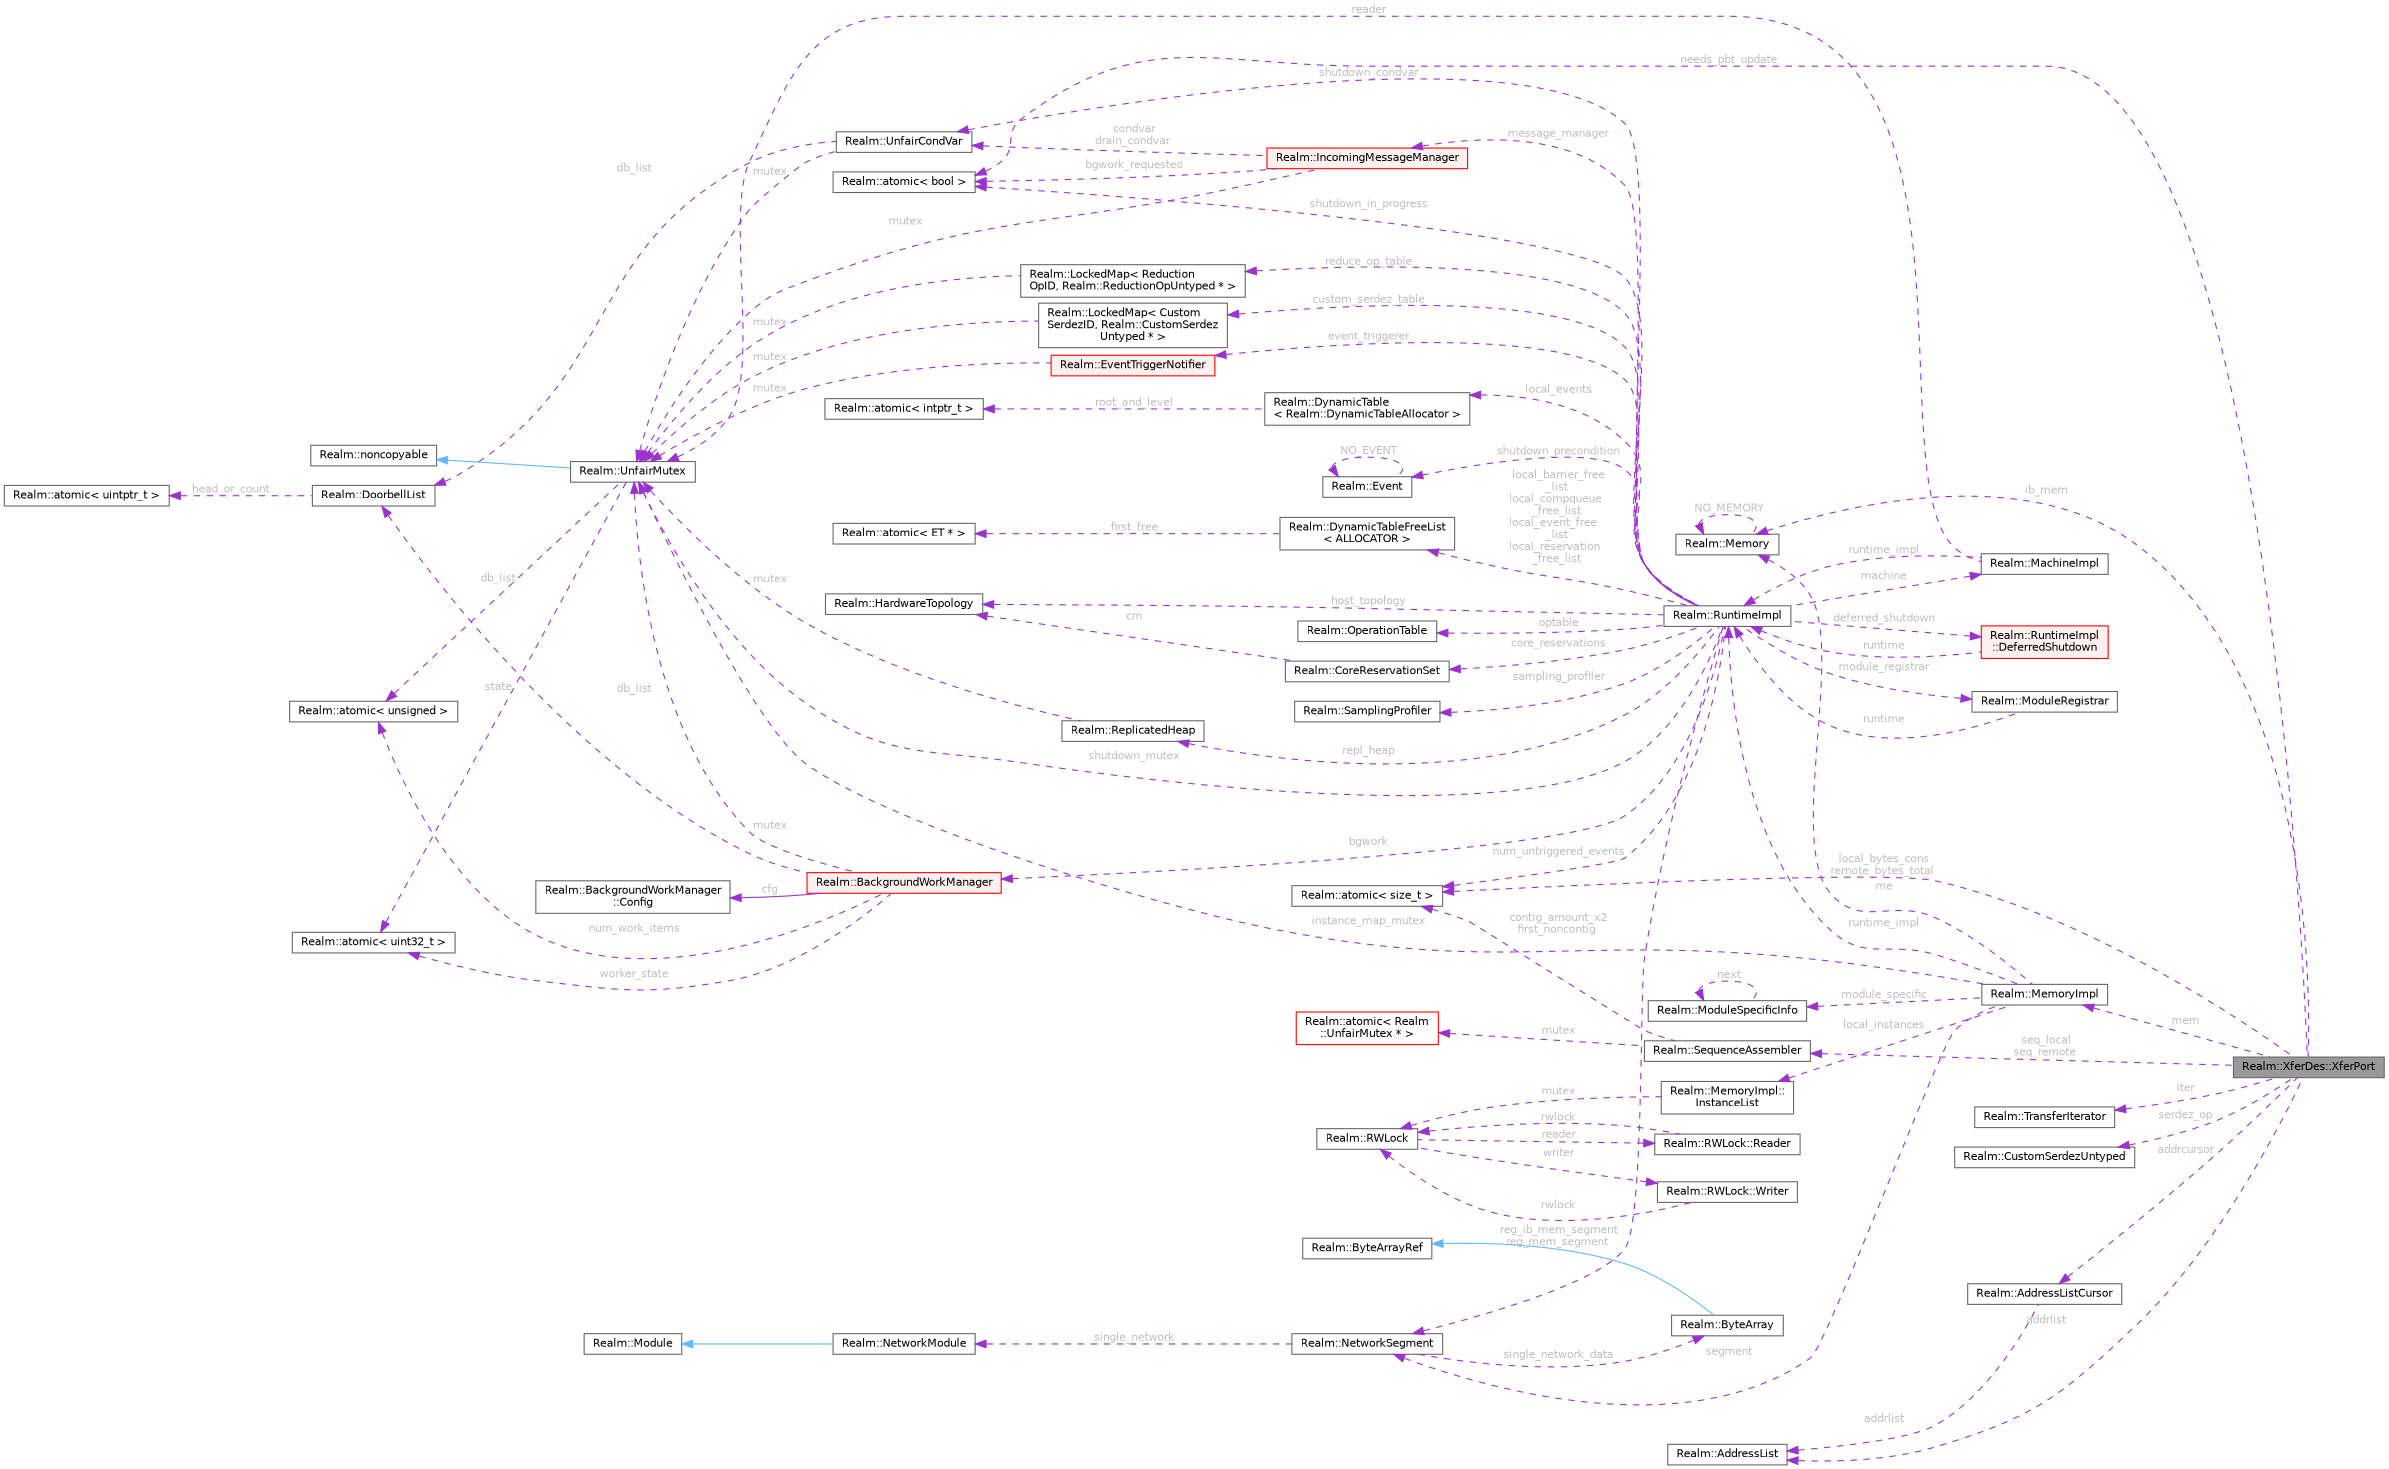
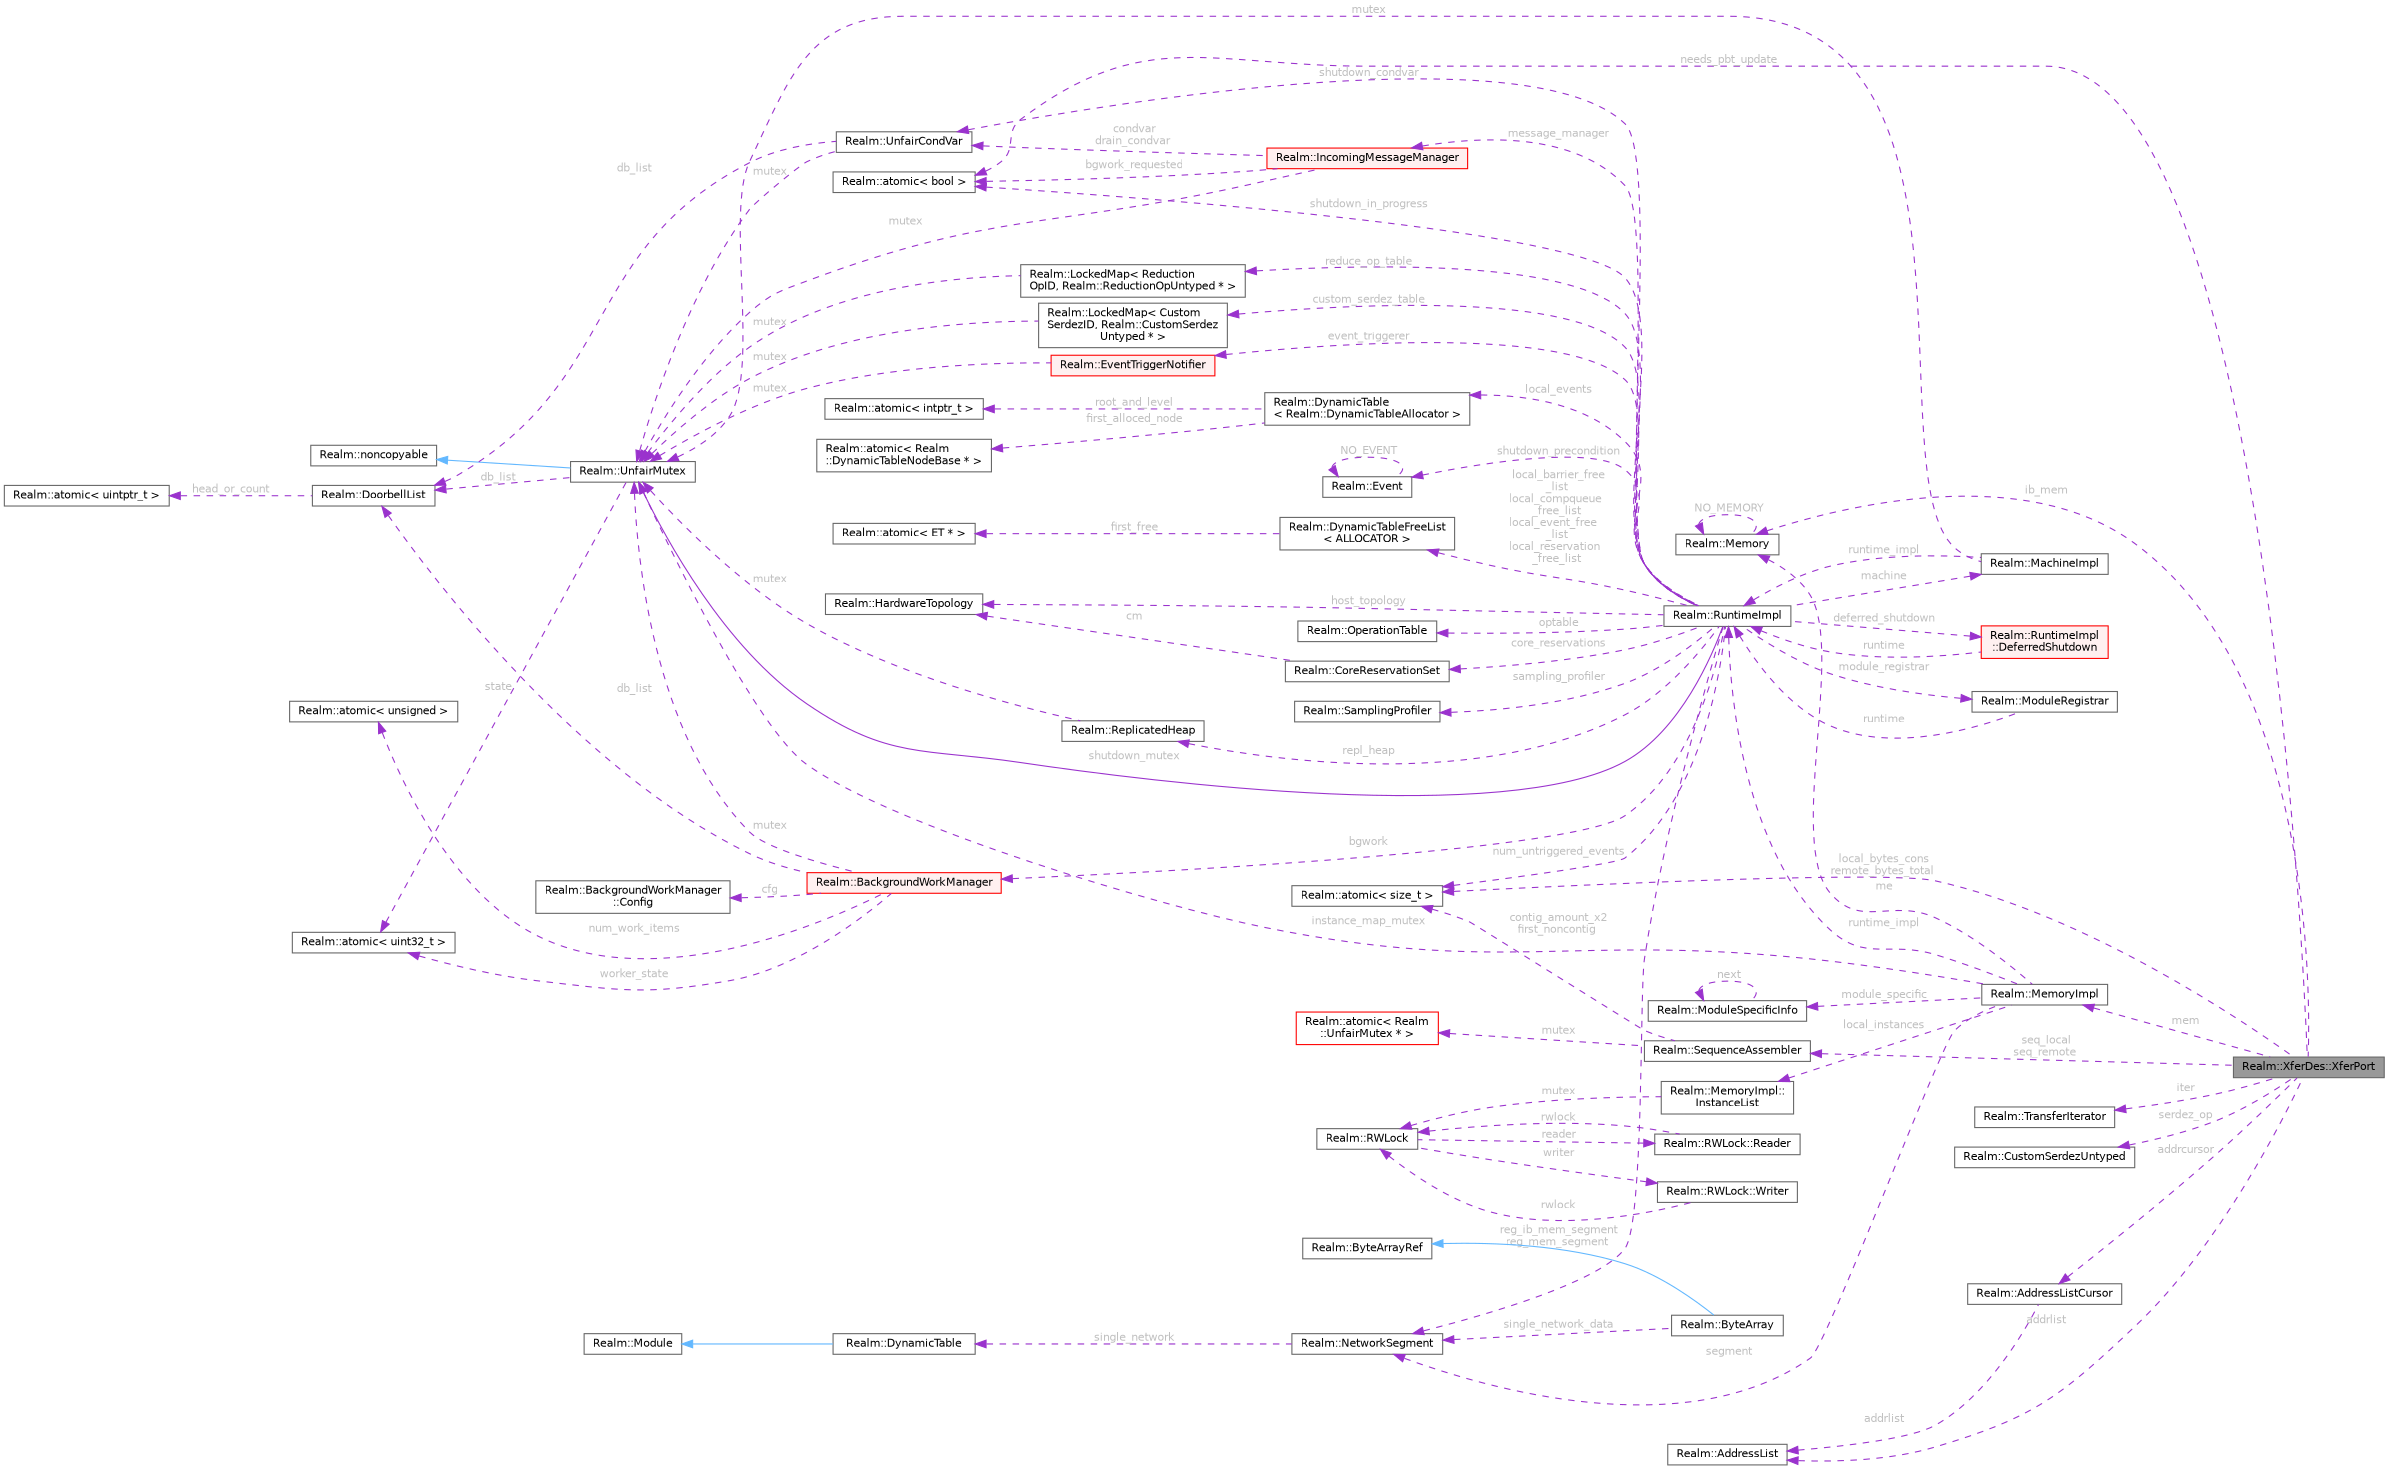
edge "Realm::MachineImpl" -> "Realm::UnfairMutex": label " reader" -> " mutex"
node "Realm::atomic< Realm ::DynamicTableNodeBase * >": added
edge "Realm::UnfairMutex" -> "Realm::atomic< unsigned >": now "Realm::UnfairMutex" -> "Realm::DoorbellList"
edge "Realm::RuntimeImpl" -> "Realm::UnfairMutex": style dashed -> solid
edge "Realm::BackgroundWorkManager" -> "Realm::BackgroundWorkManager ::Config": style solid -> dashed
node "Realm::NetworkModule": label "Realm::NetworkModule" -> "Realm::DynamicTable"
edge "Realm::NetworkSegment" -> "Realm::ByteArray": reversed
